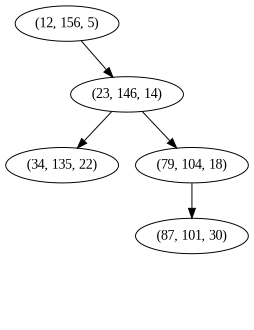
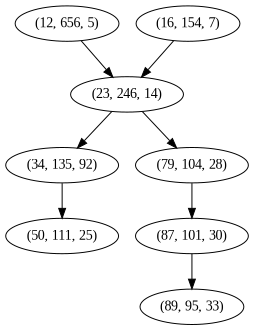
node "(12, 156, 5)": label "(12, 156, 5)" -> "(12, 656, 5)"
node "(16, 154, 7)": added
node "(23, 146, 14)": label "(23, 146, 14)" -> "(23, 246, 14)"
node "(34, 135, 22)": label "(34, 135, 22)" -> "(34, 135, 92)"
node "(79, 104, 18)": label "(79, 104, 18)" -> "(79, 104, 28)"
node "(50, 111, 25)": added
node "(89, 95, 33)": added
